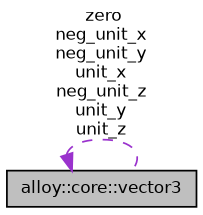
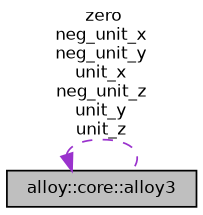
node "alloy::core::vector3": label "alloy::core::vector3" -> "alloy::core::alloy3"
